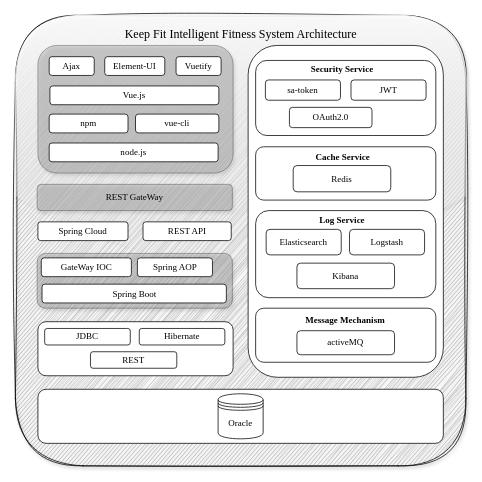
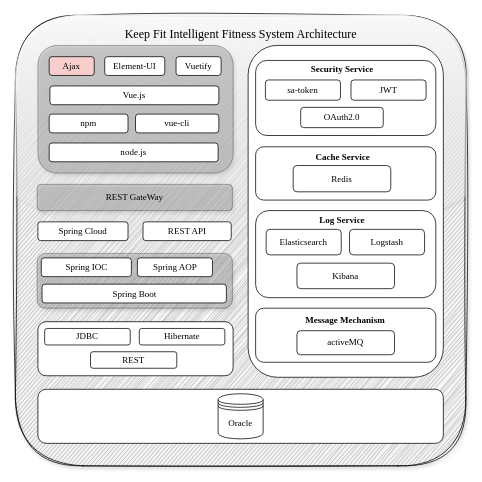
node "Ajax": fillcolor #ffffff -> #f8cecc
node "OAuth2.0": moved (330, 117) -> (342, 117)
node "GateWay IOC": label "GateWay IOC" -> "Spring IOC"
